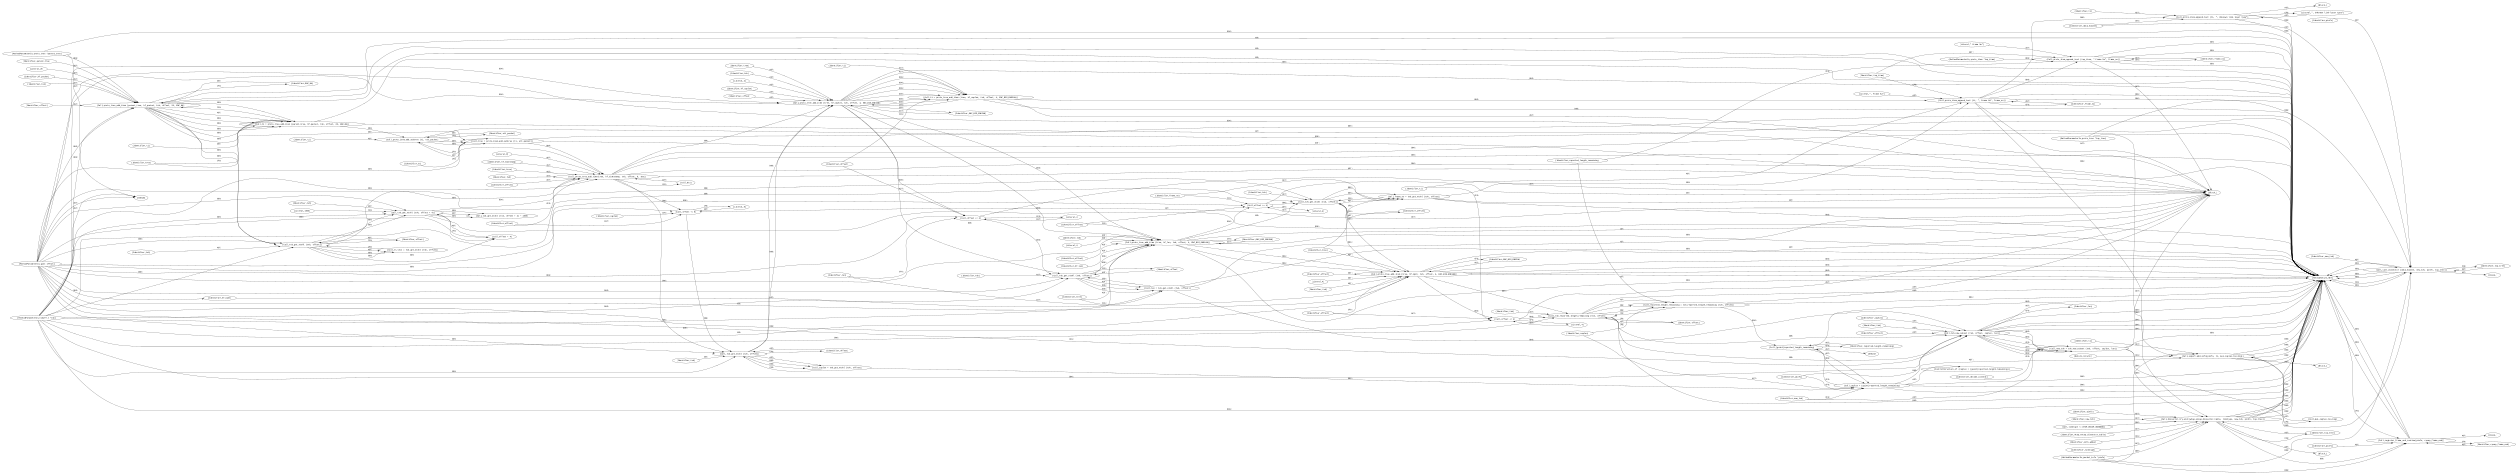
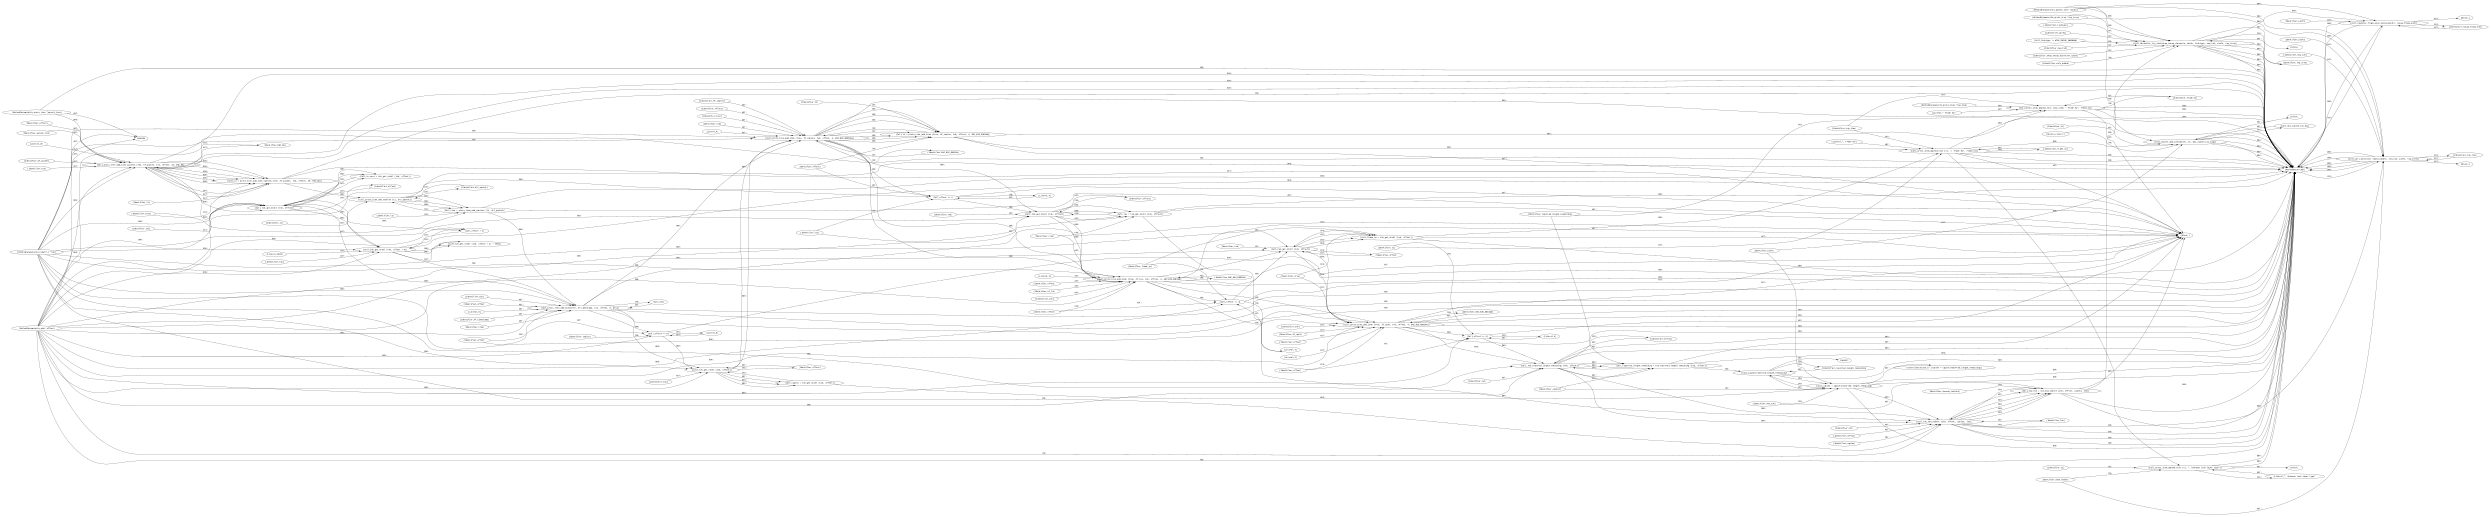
edge "(MethodParameterIn,gint offset)" -> "(Identifier,hf_npkt)": now "(MethodParameterIn,gint offset)" -> "(Call,tvb_reported_length_remaining (tvb, offset))"
